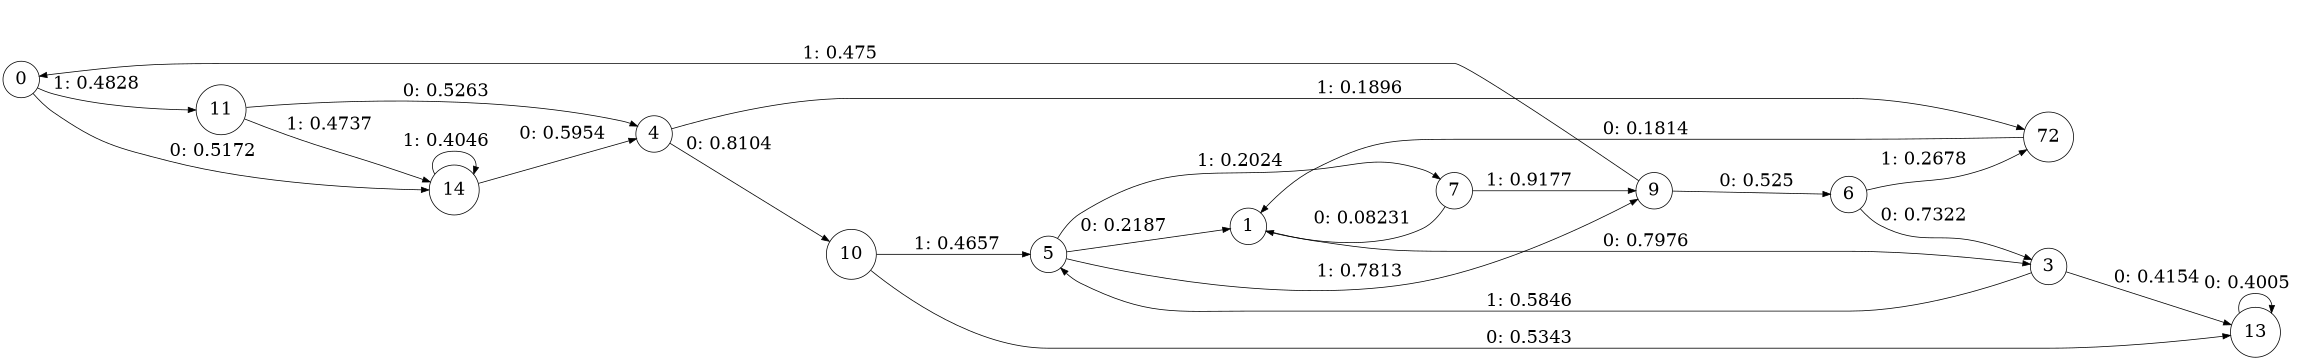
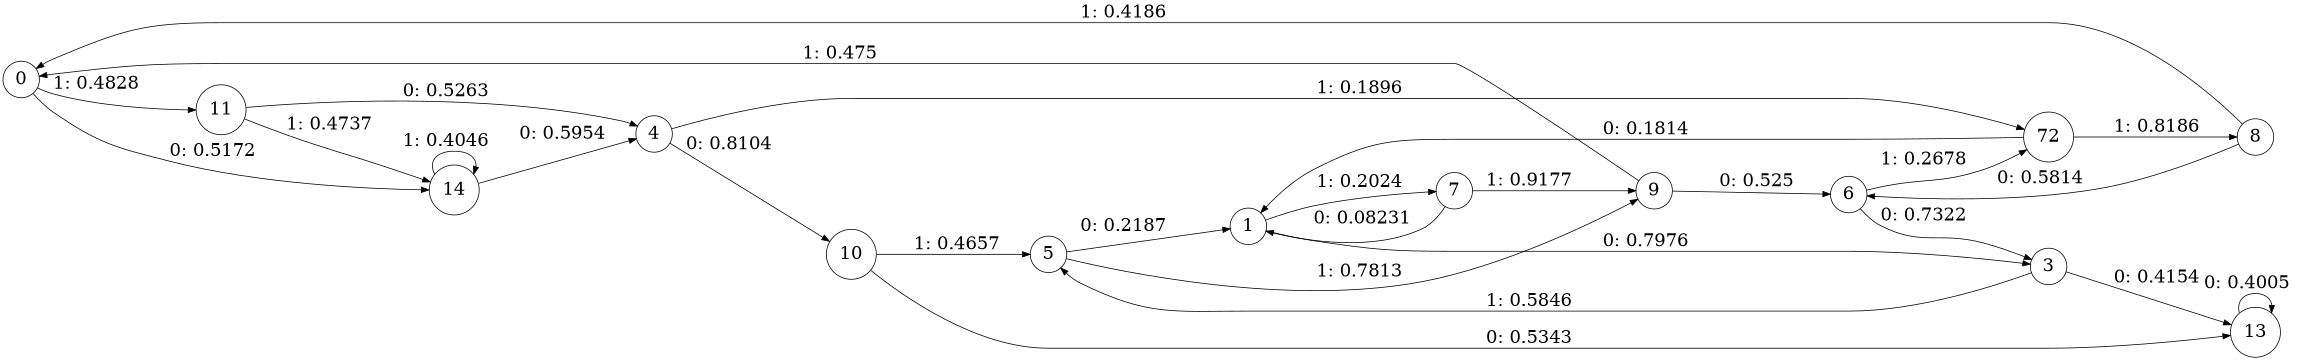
node "8": added
edge "5" -> "7": now "1" -> "7"
